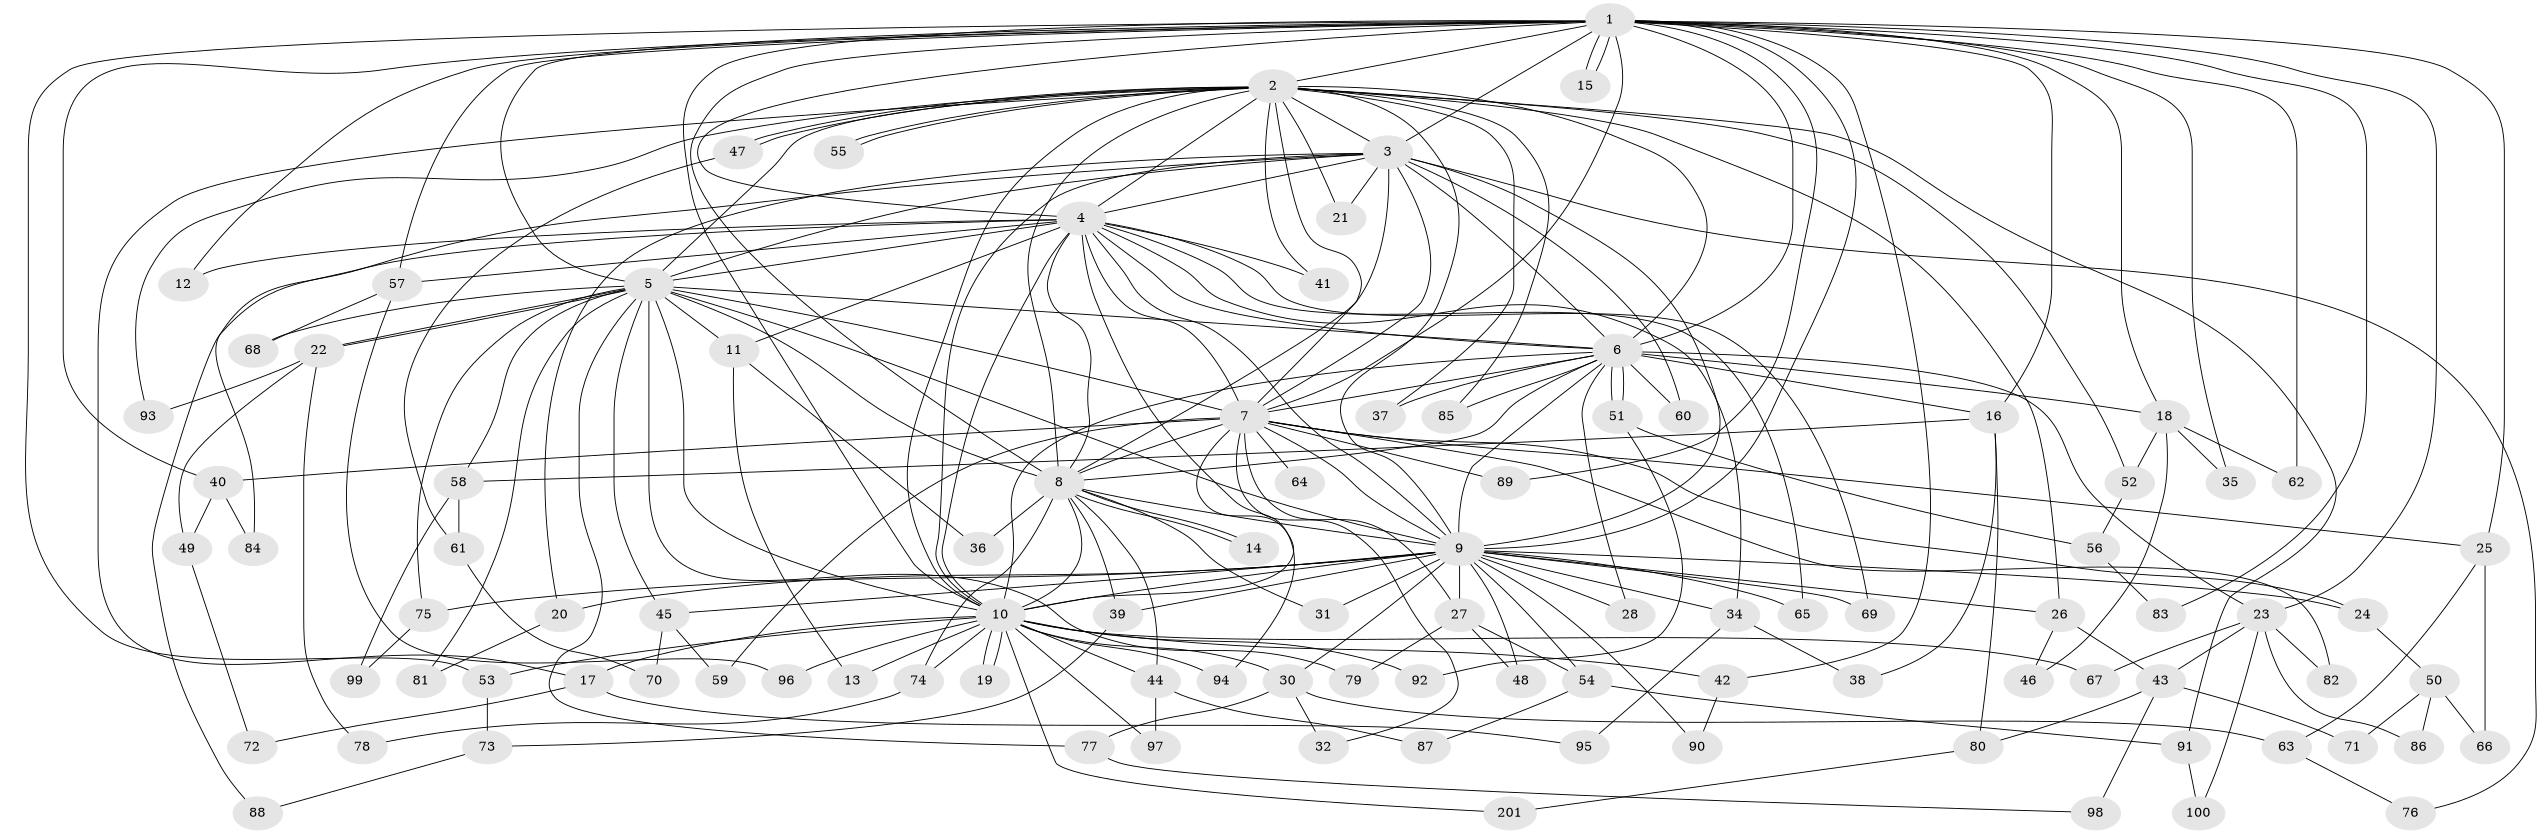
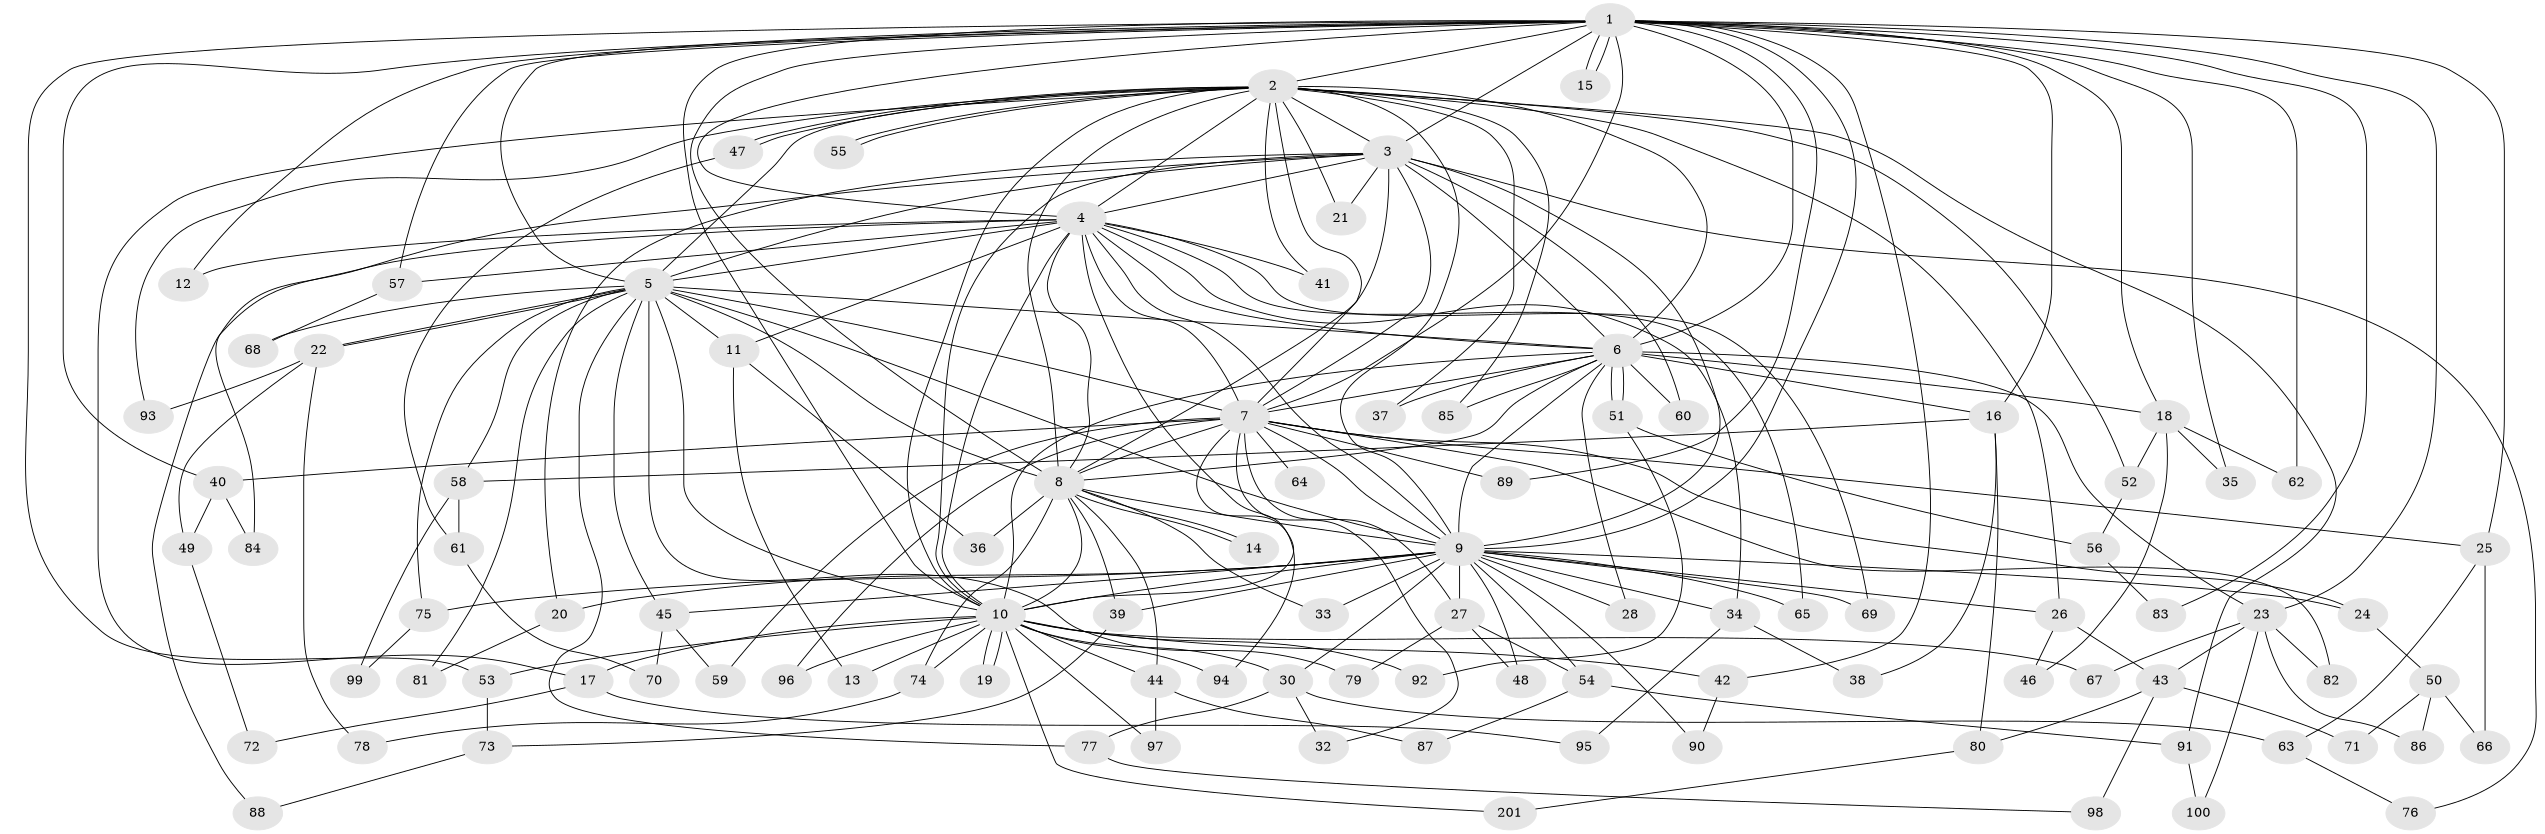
node "31": label "31" -> "33"
edge "57" -- "96": now "7" -- "96"
